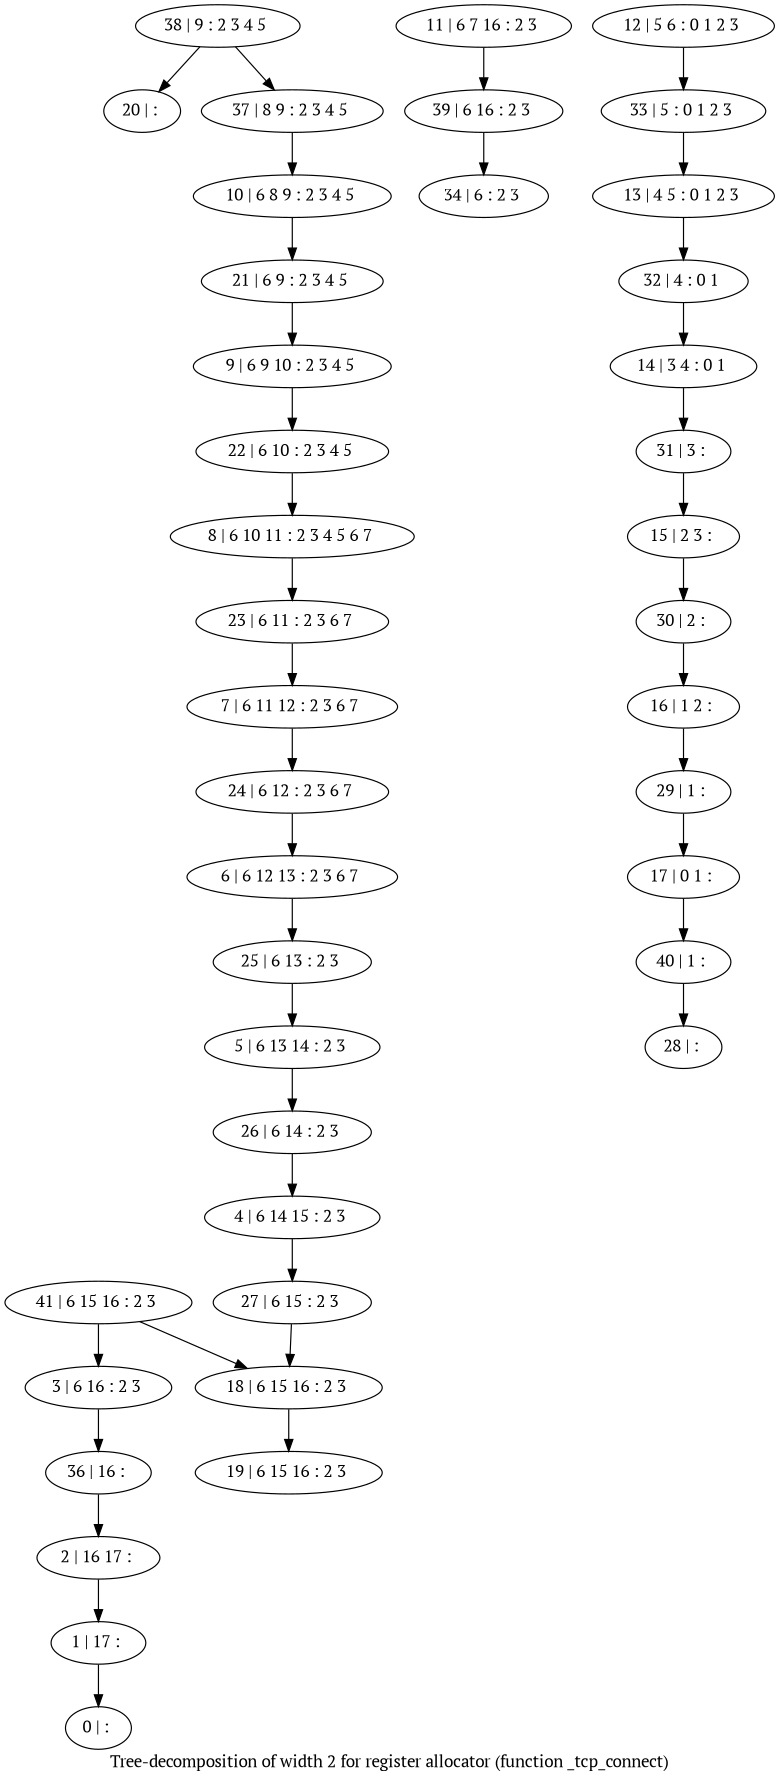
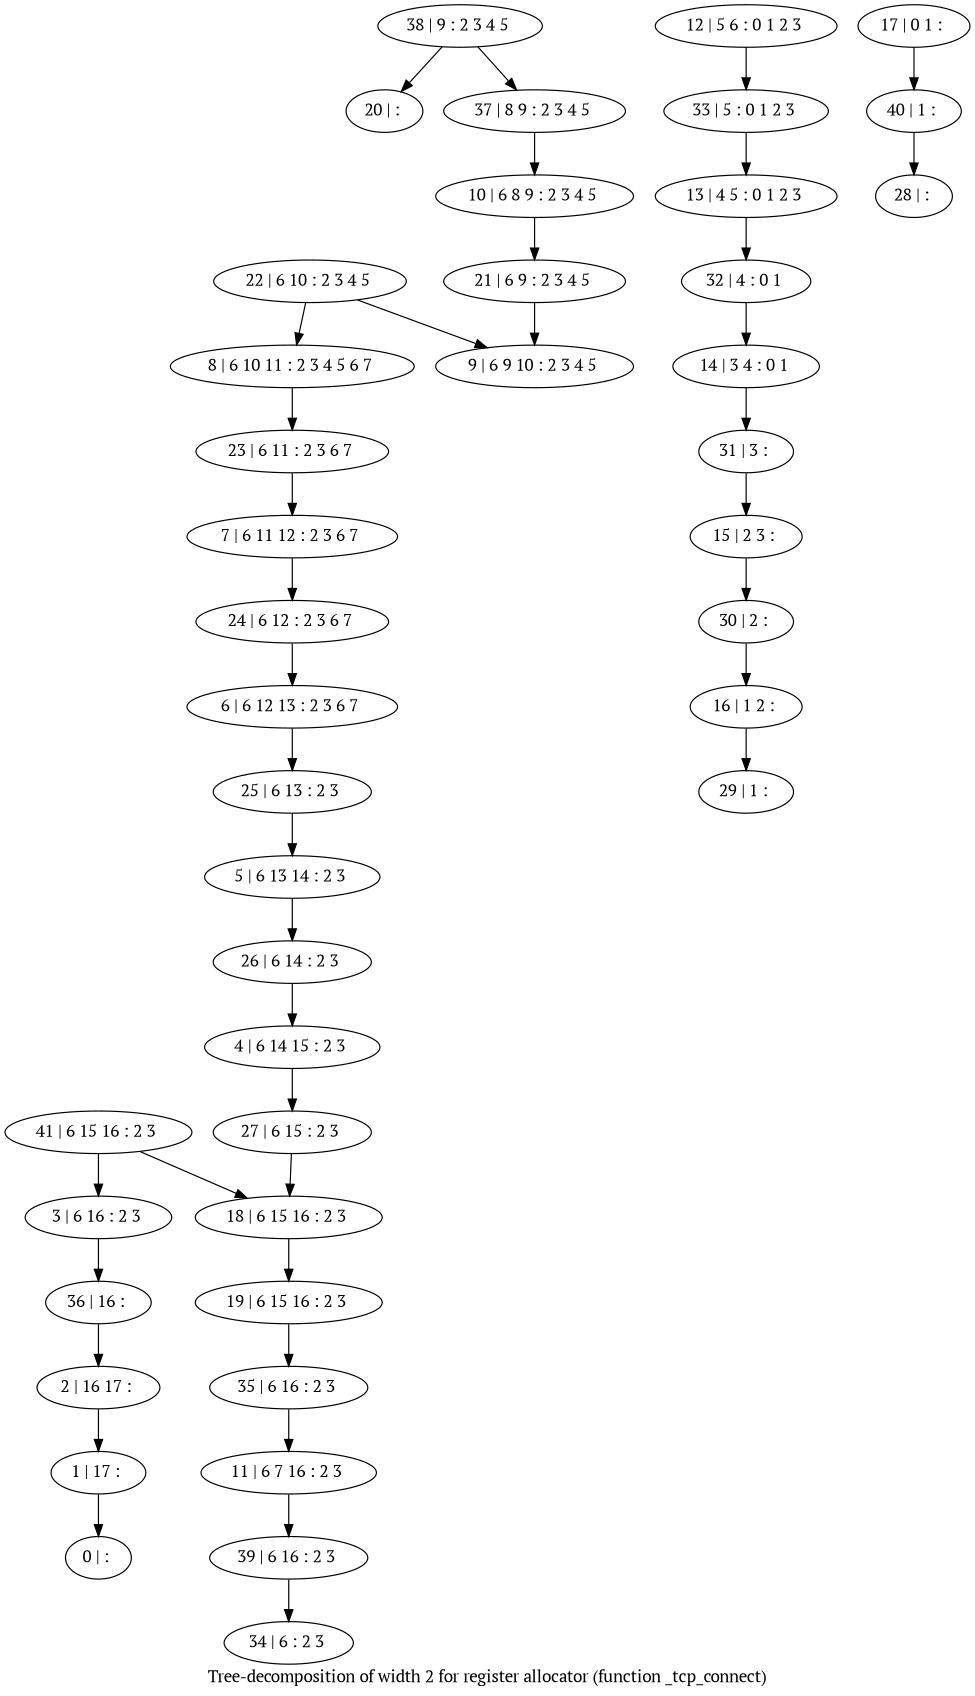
edge "9 | 6 9 10 : 2 3 4 5" -> "22 | 6 10 : 2 3 4 5": reversed
edge "29 | 1 :" -> "17 | 0 1 :": removed
node "35 | 6 16 : 2 3": added
